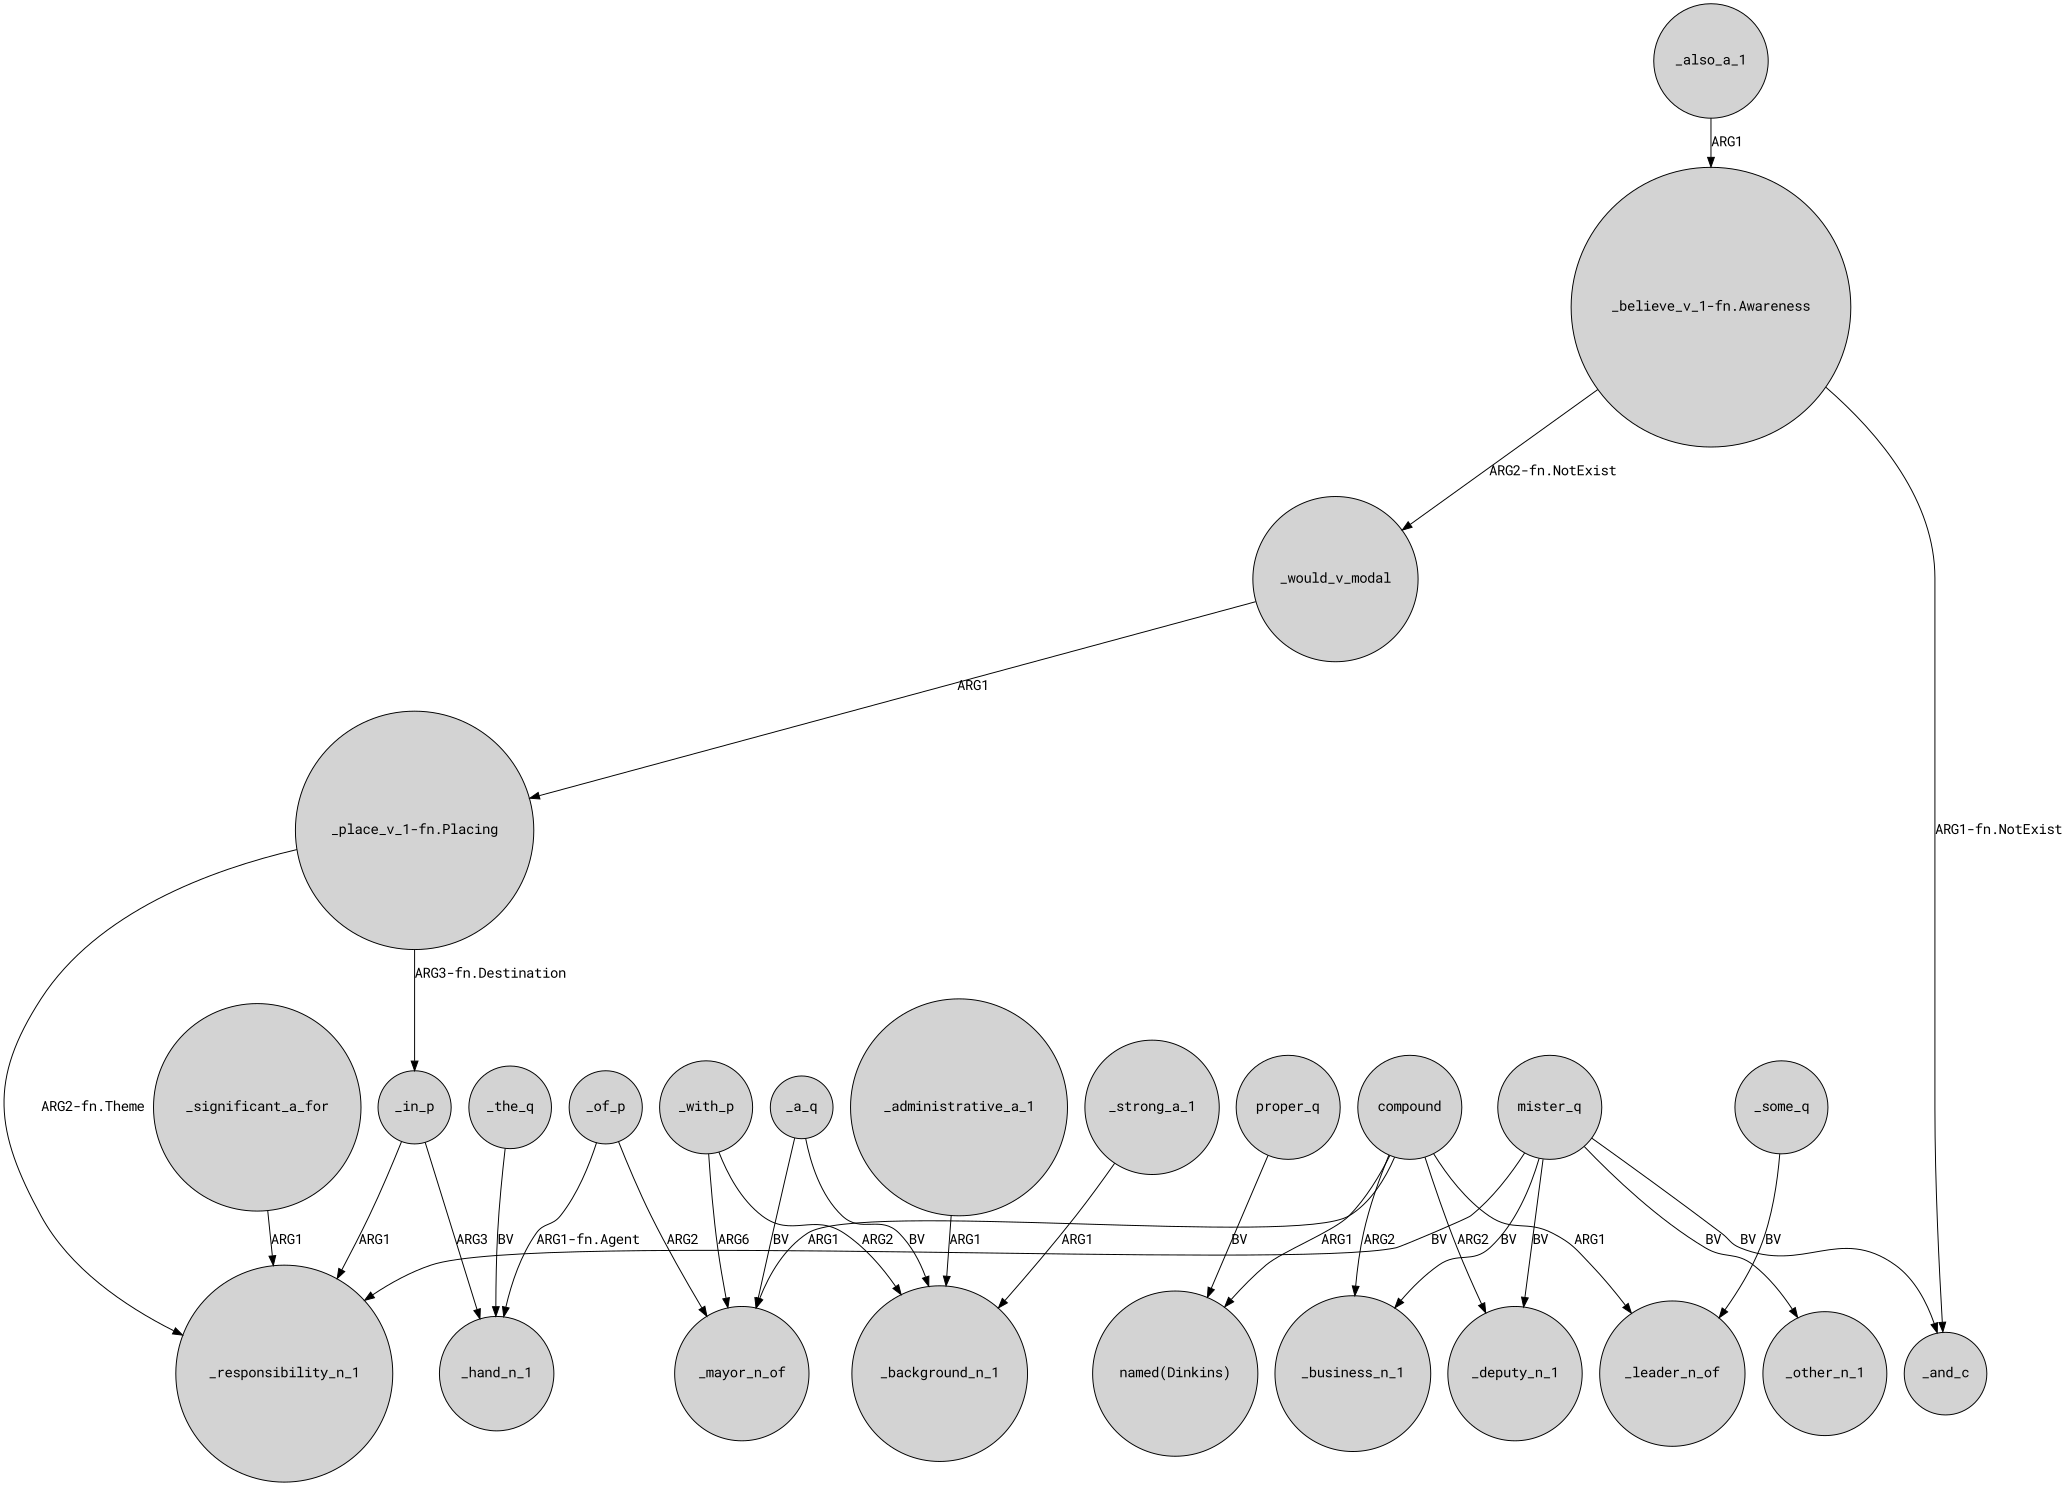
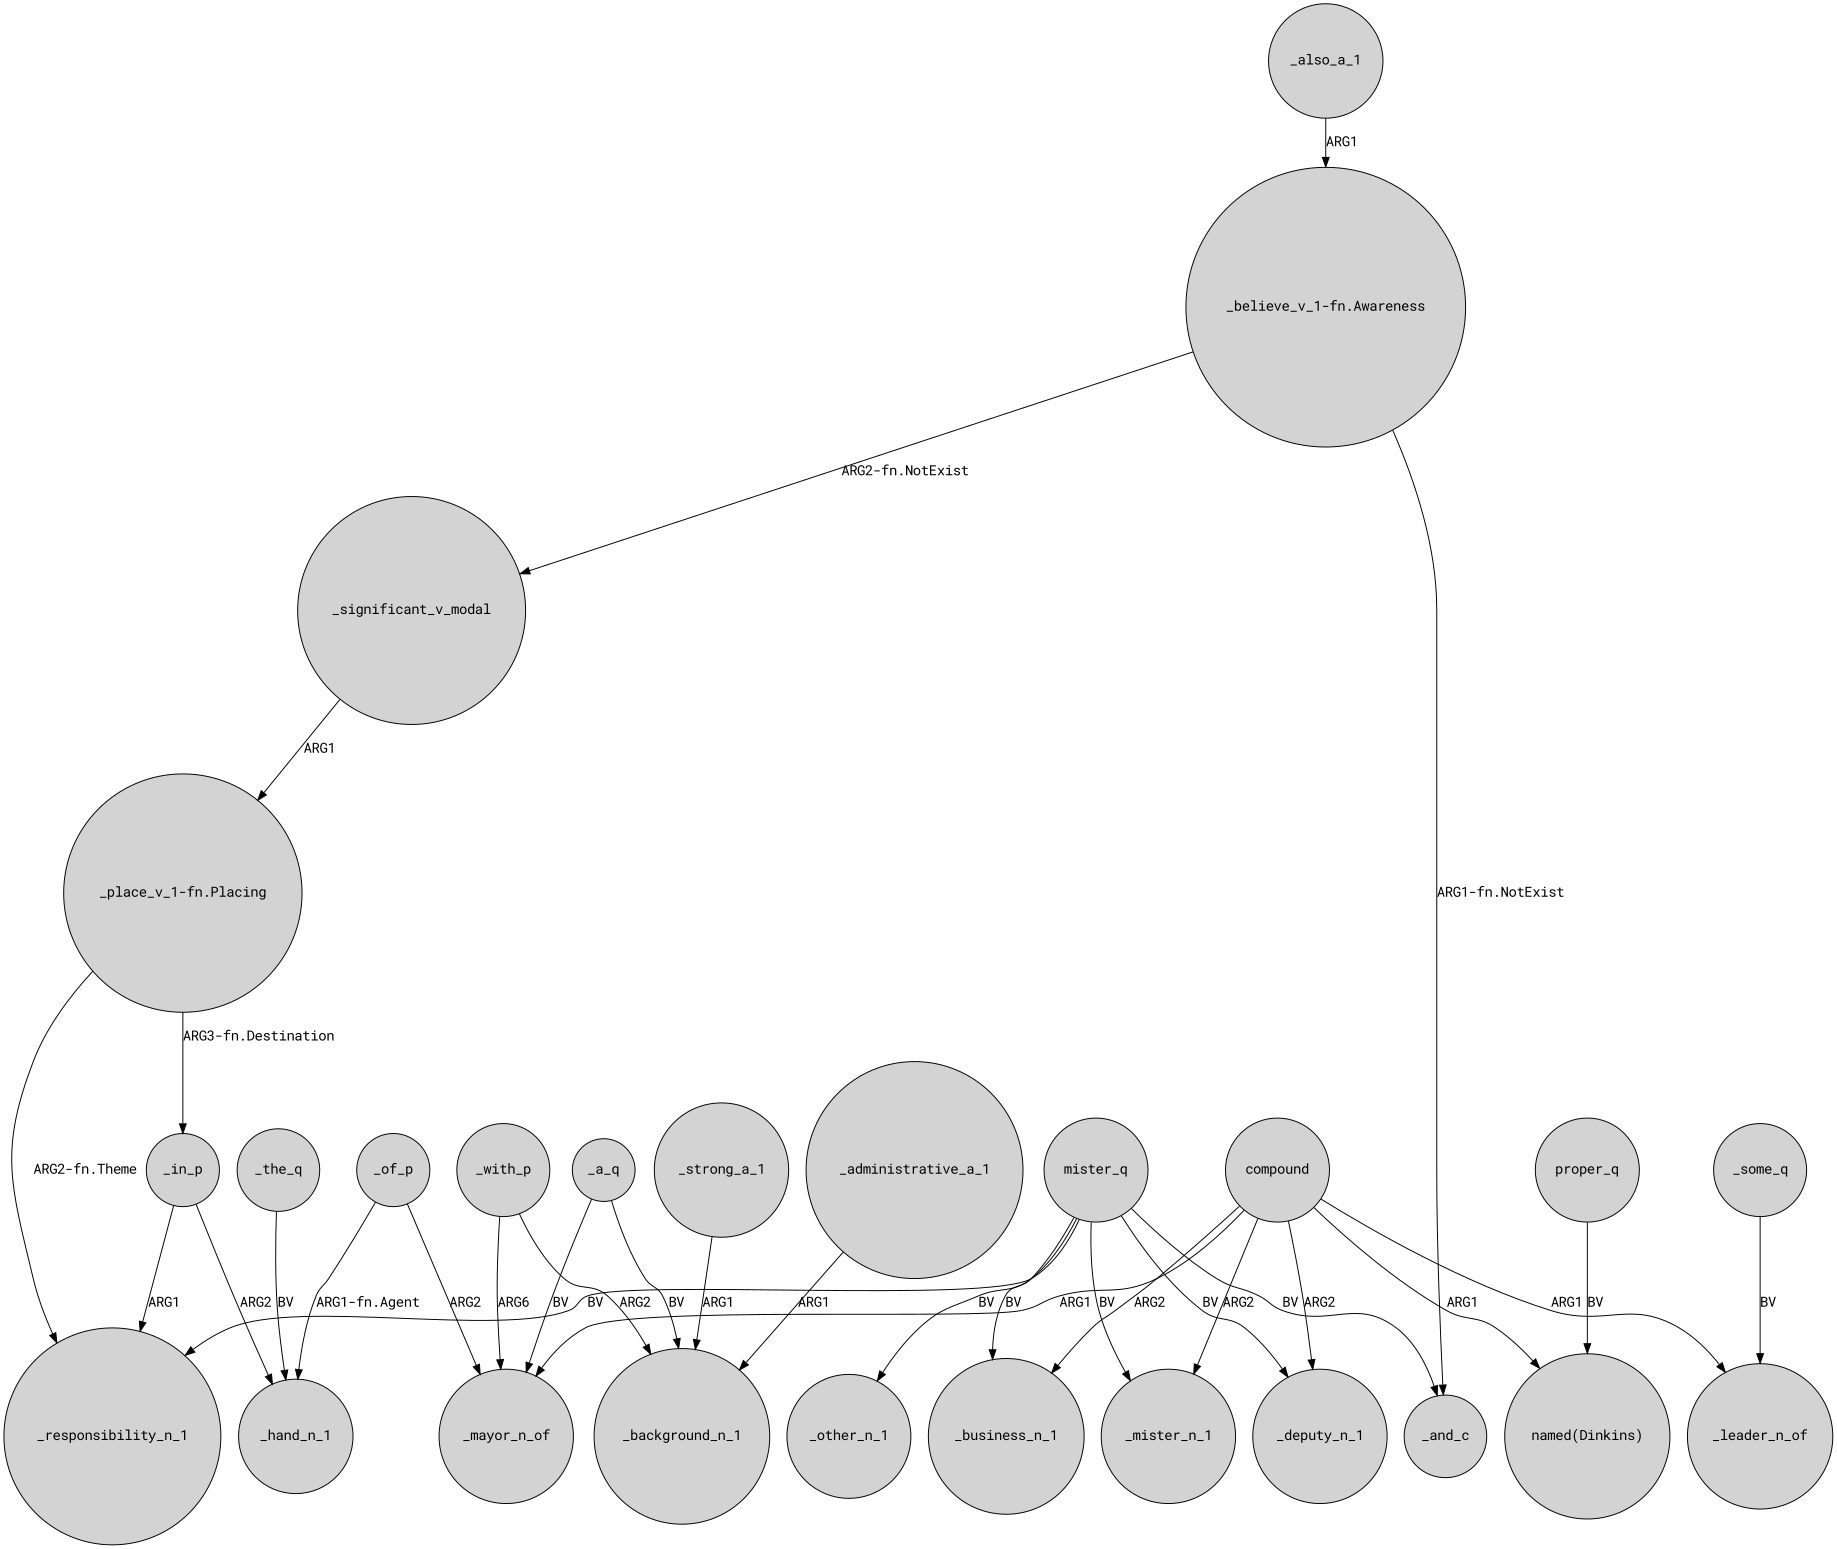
node "_would_v_modal": label "_would_v_modal" -> "_significant_v_modal"
node "_significant_a_for": removed
edge "_in_p" -> "_hand_n_1": label "ARG3" -> "ARG2"
node "_mister_n_1": added
